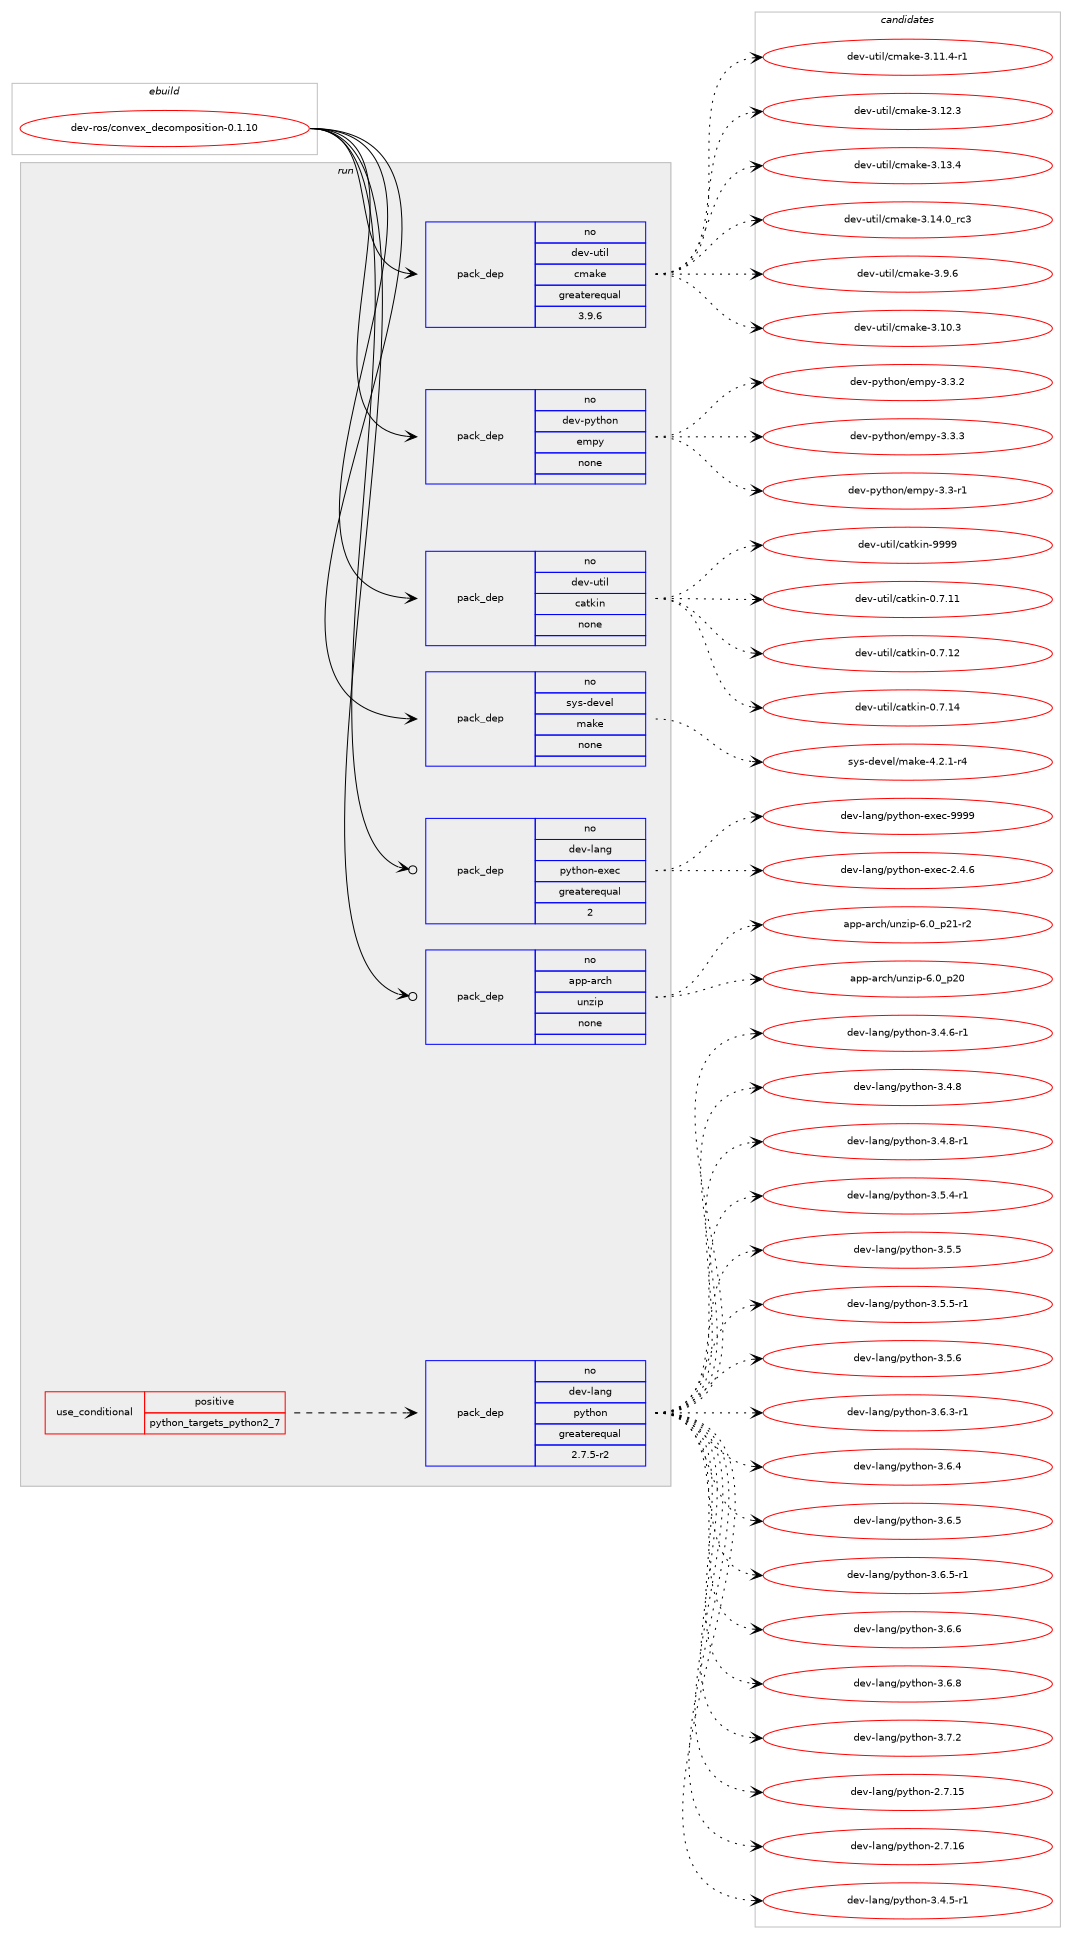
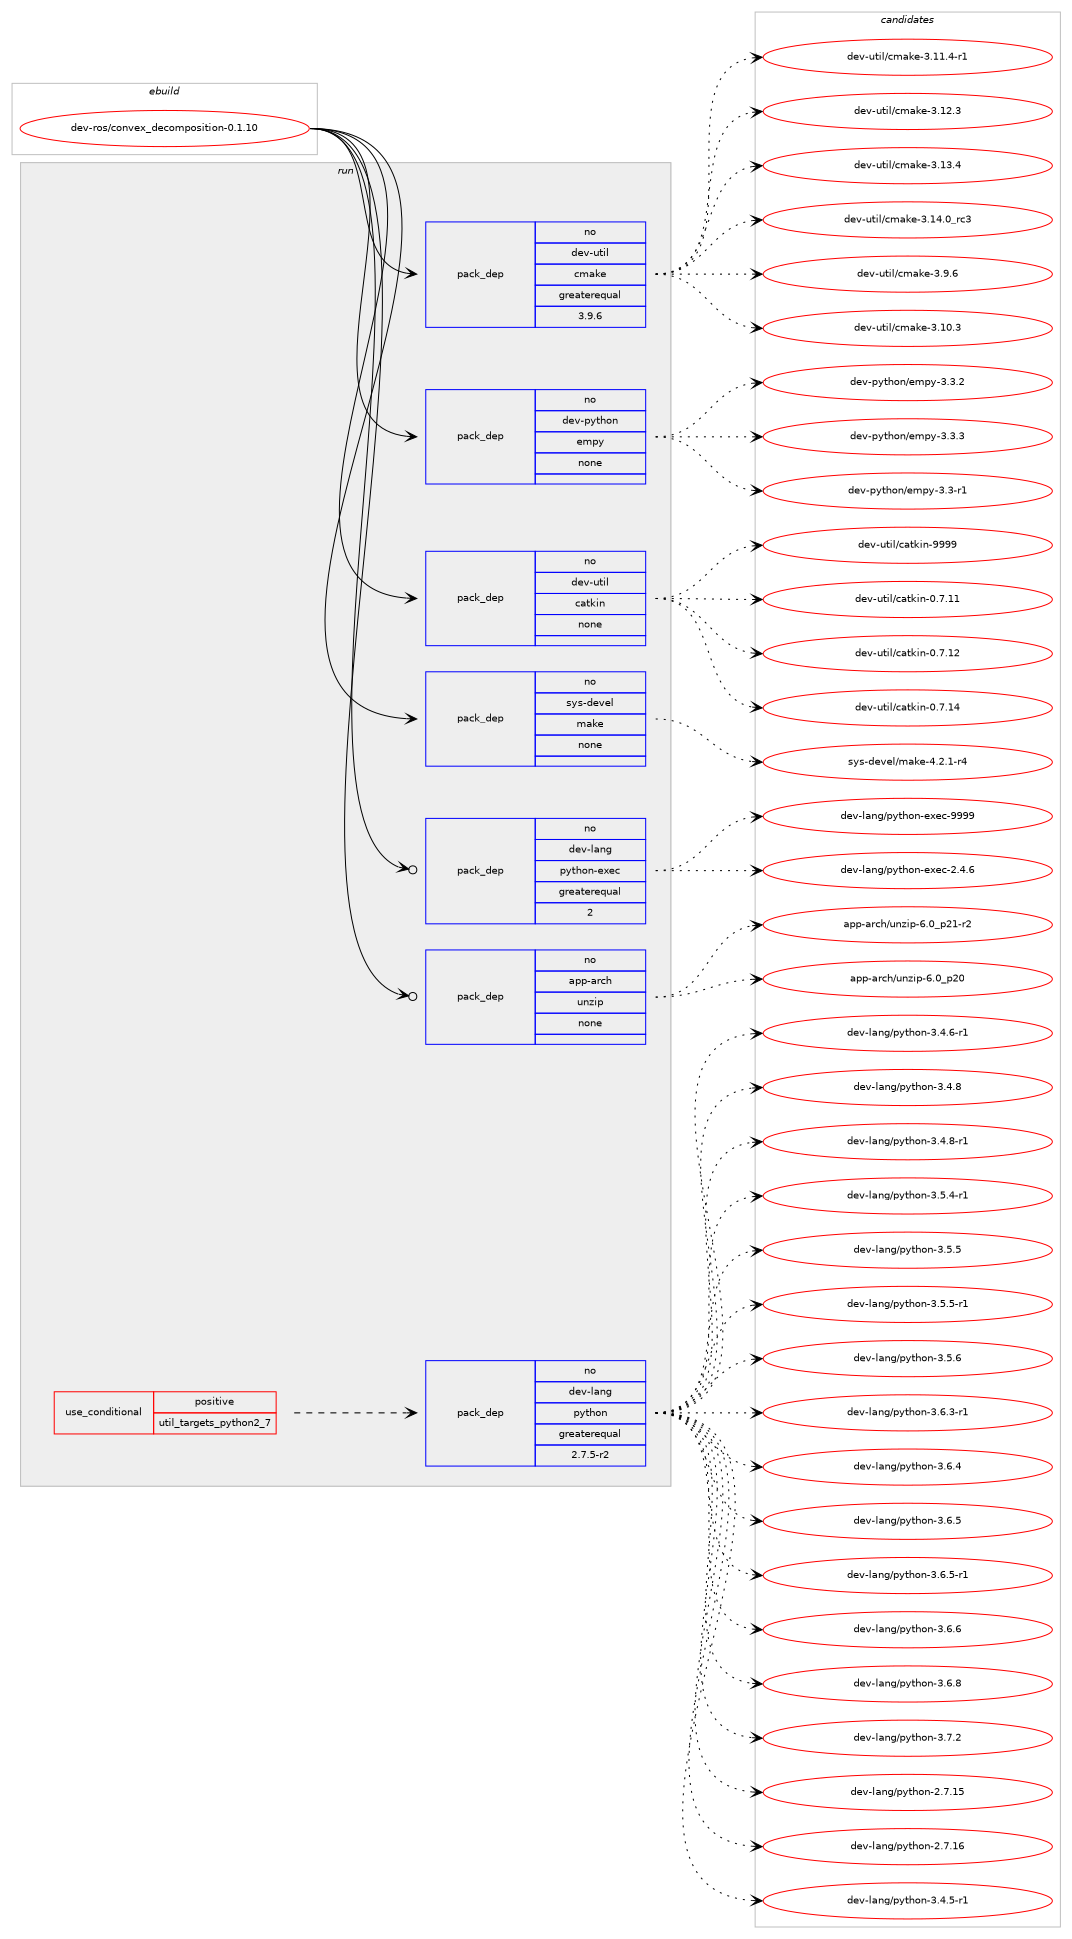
node "use_conditional": text "python_targets_python2_7" -> "util_targets_python2_7"
